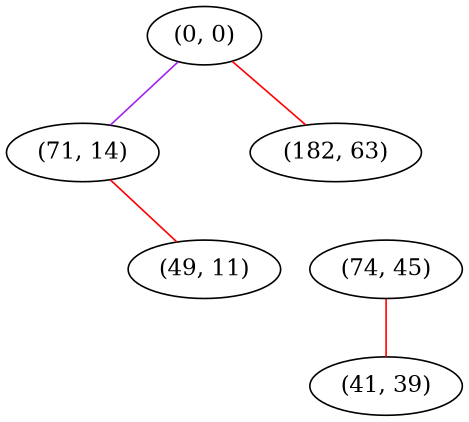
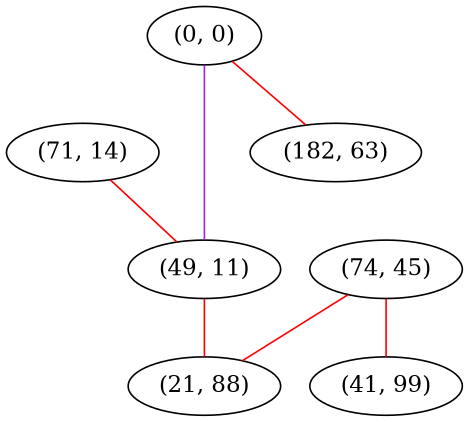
edge "(0, 0)" -- "(71, 14)": now "(0, 0)" -- "(49, 11)"
node "(21, 88)": added
node "(41, 39)": label "(41, 39)" -> "(41, 99)"
